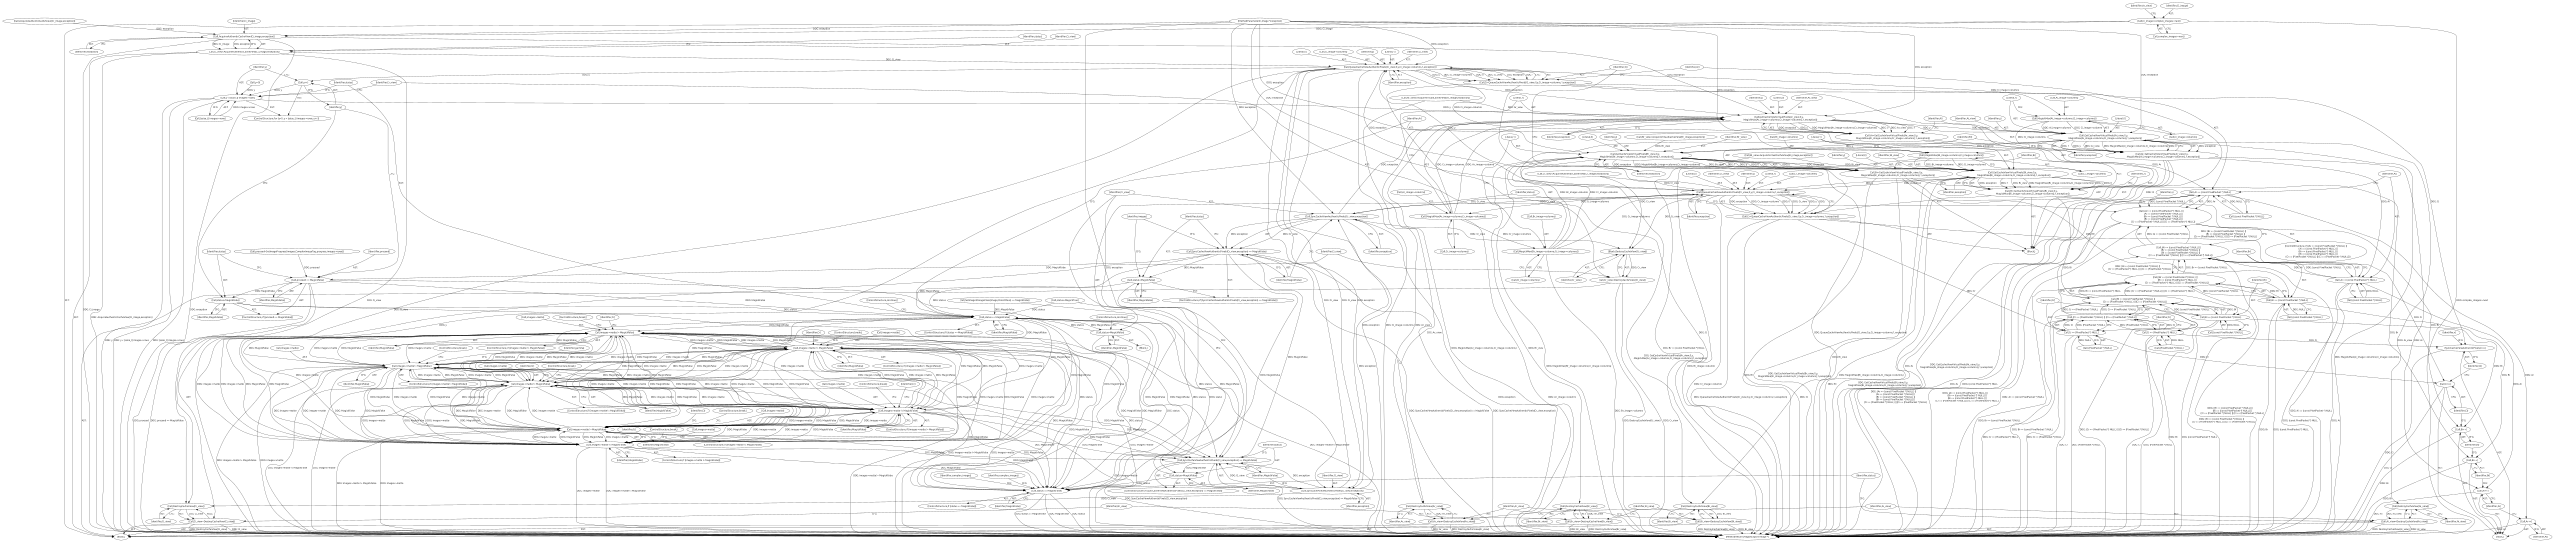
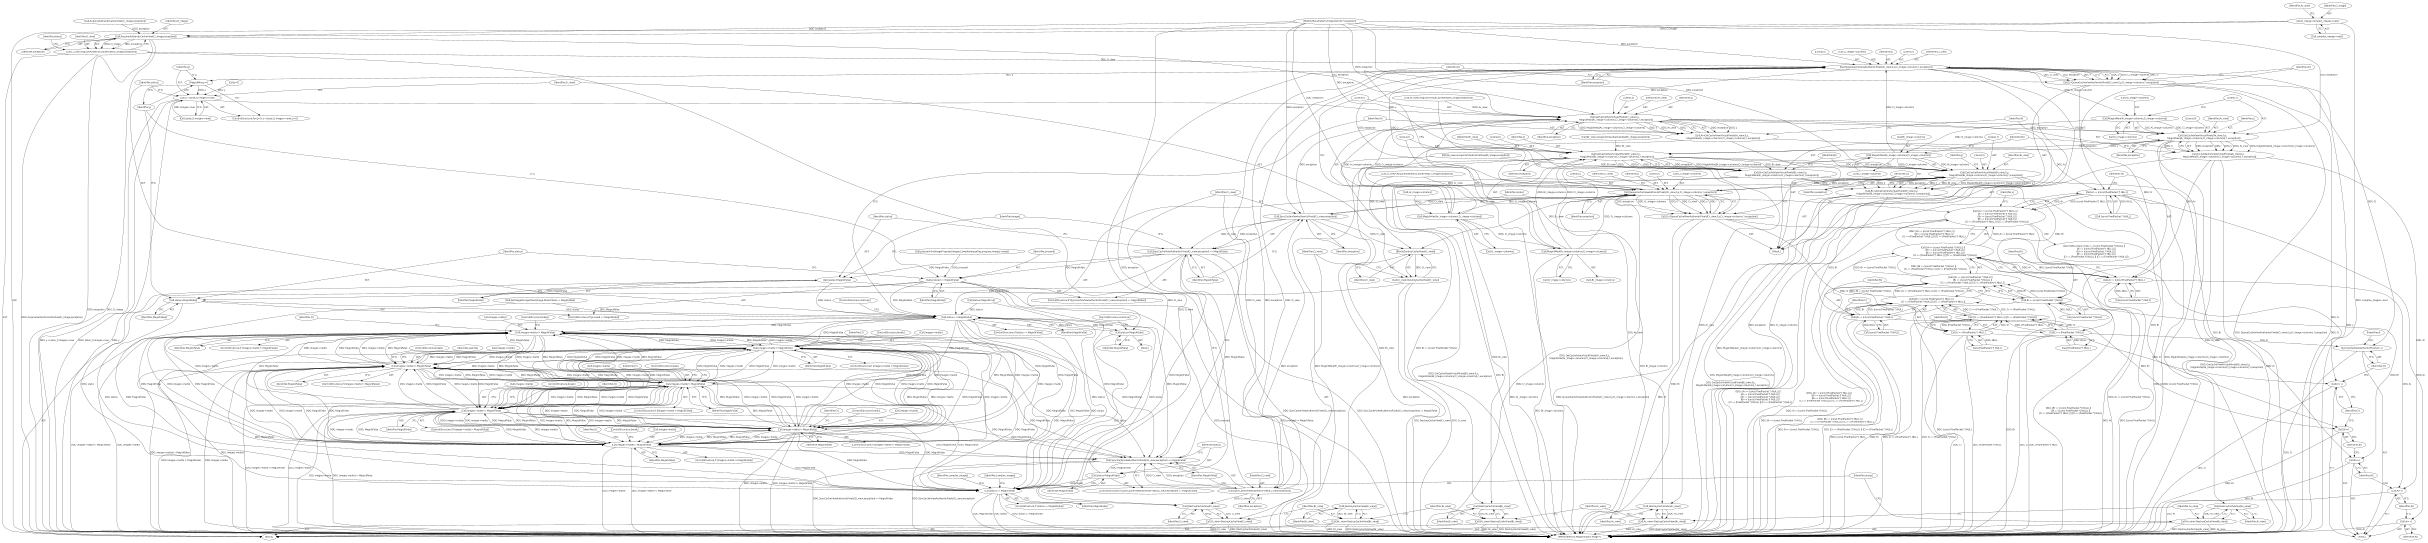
node "(MethodParameterIn,Image *exception)": label "(MethodParameterIn,Image *exception)" -> "(MethodParameterIn,ExceptionInfo *exception)"
node "(Call,y++)": label "(Call,y++)" -> "(MagickMax,y++)"
edge "(Call,Ar_image->columns)" -> "(Call,MagickMax(Ar_image->columns,Cr_image->columns))": label "AST: " -> "NULL: "
edge "(Call,Br_image->columns)" -> "(Call,MagickMax(Br_image->columns,Cr_image->columns))": reversed
